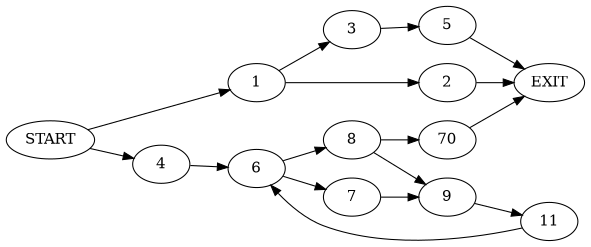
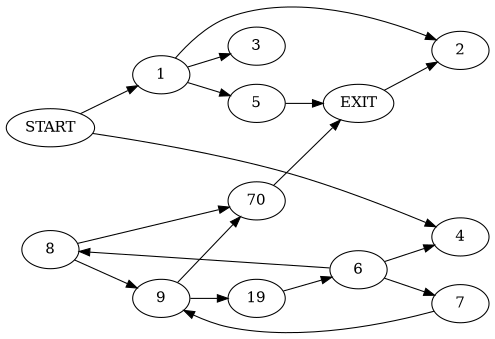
edge "3" -> "5": now "1" -> "5"
edge "2" -> "EXIT": reversed
edge "4" -> "6": reversed
node "11": label "11" -> "19"
edge "9" -> "70": added
